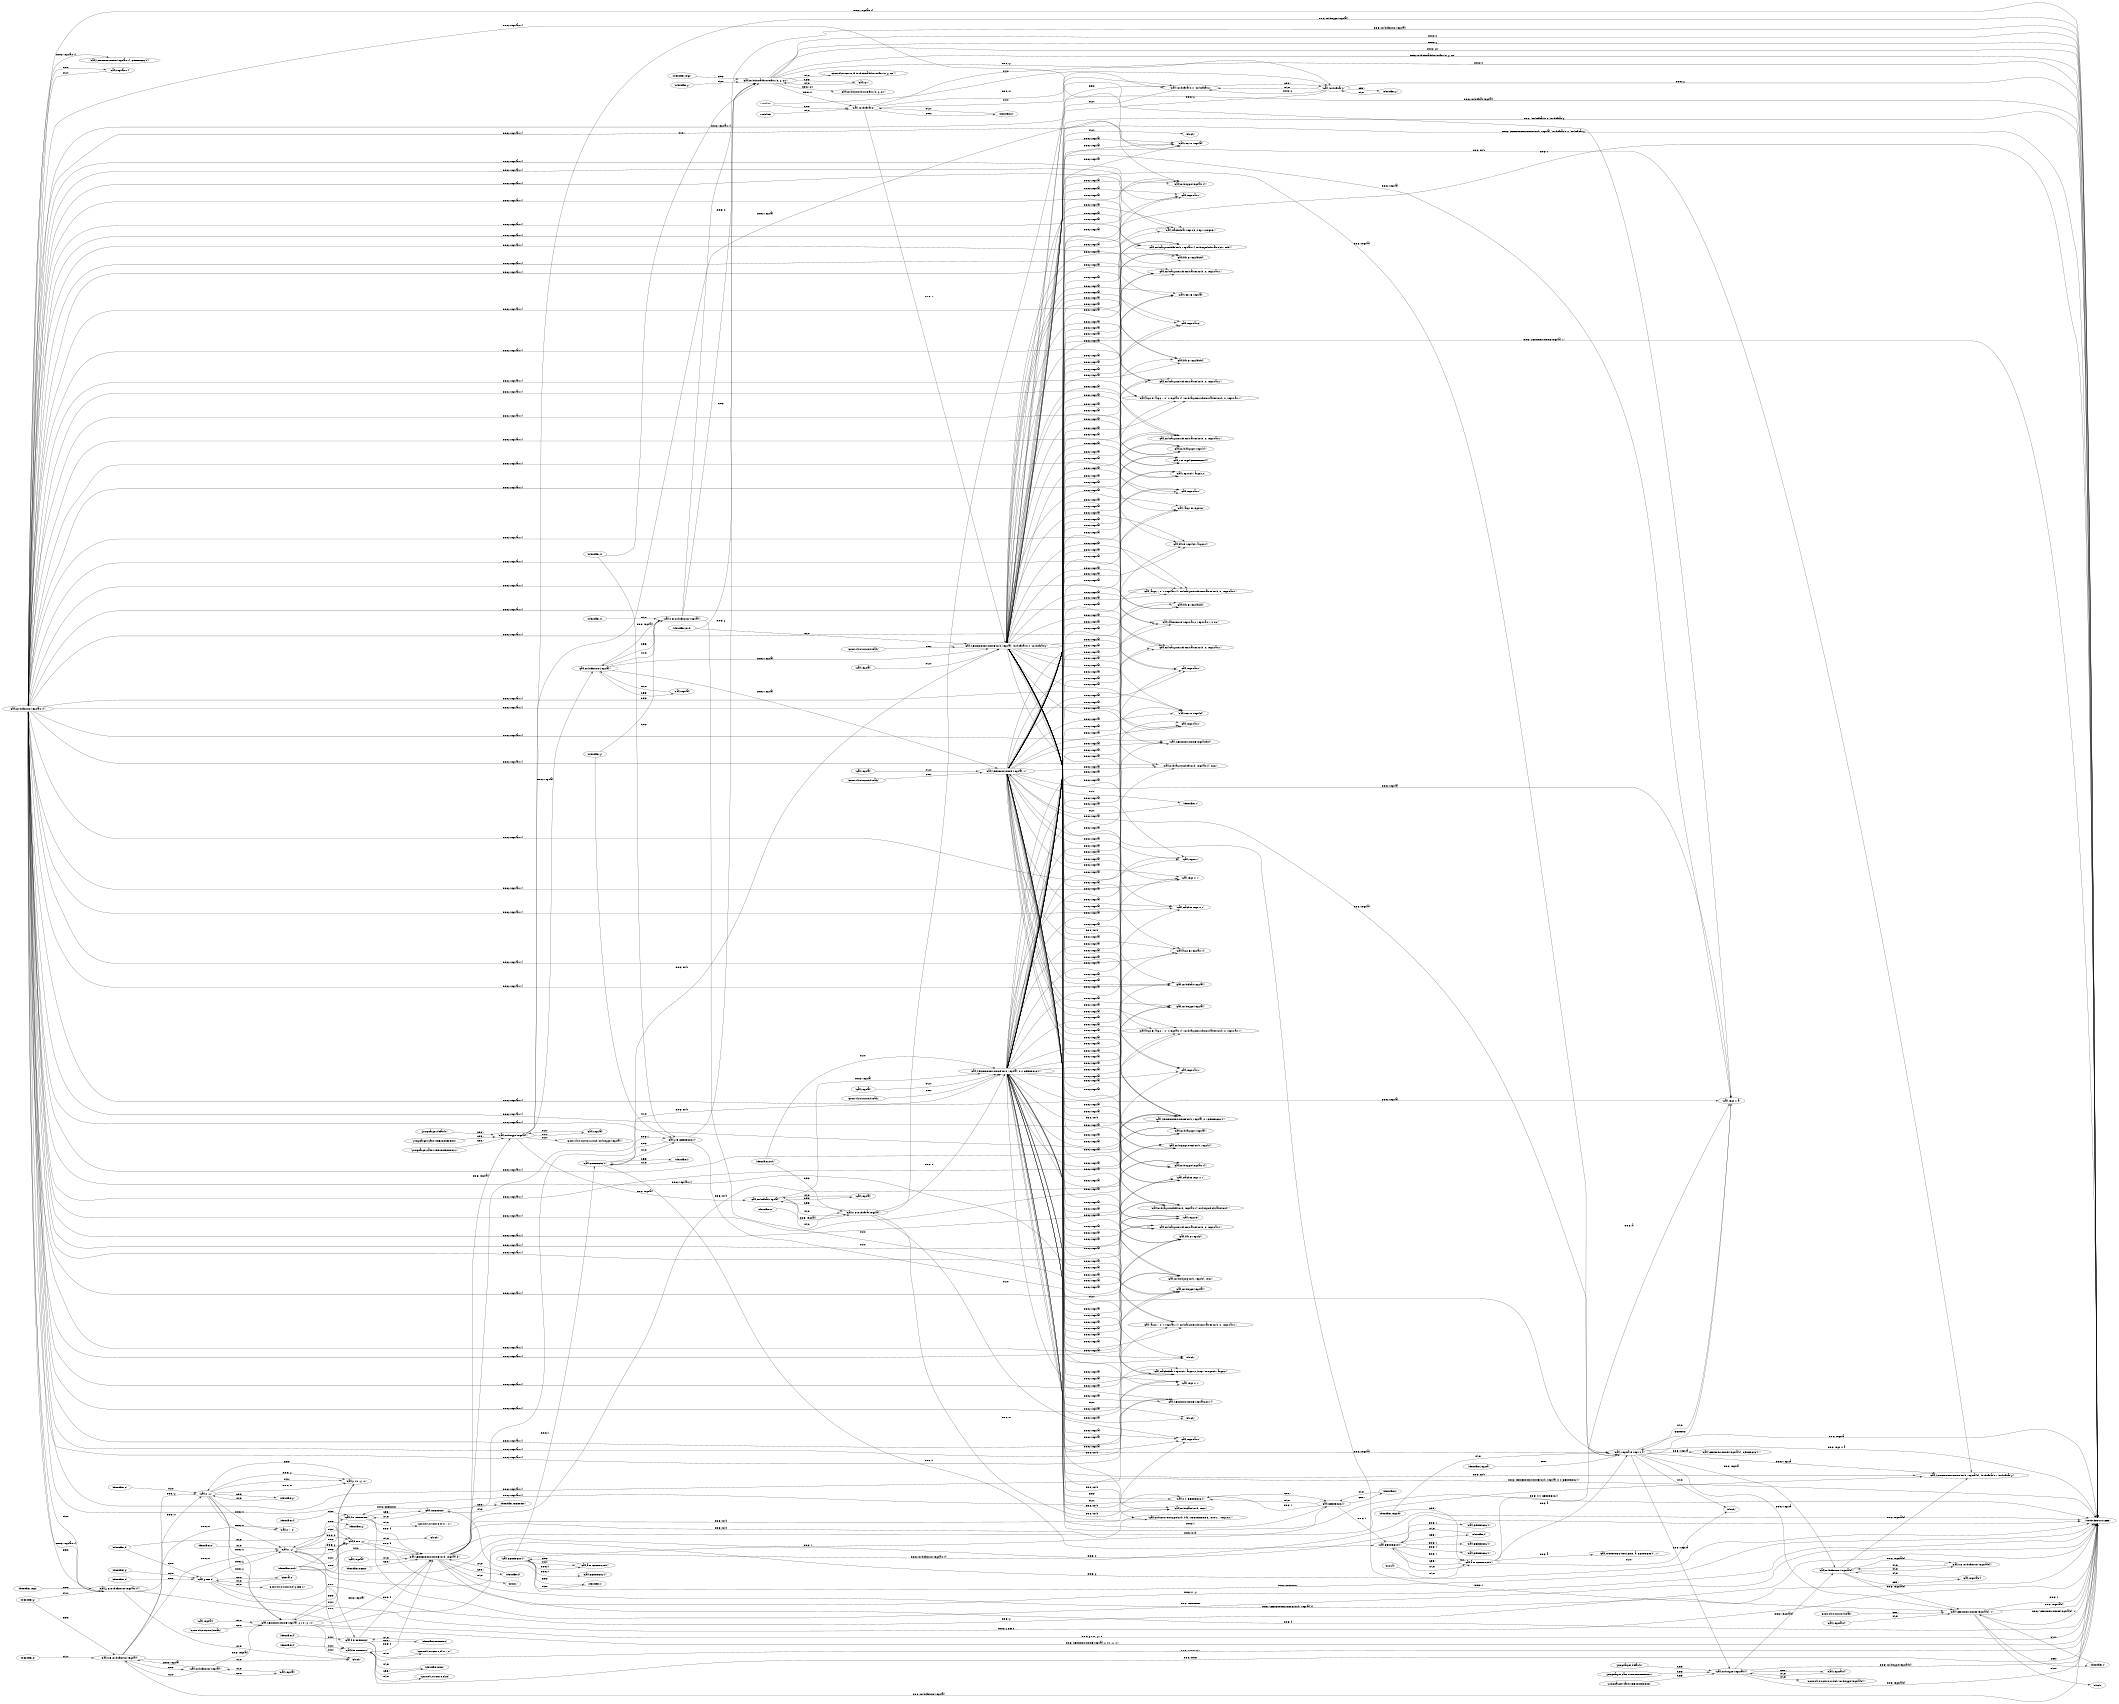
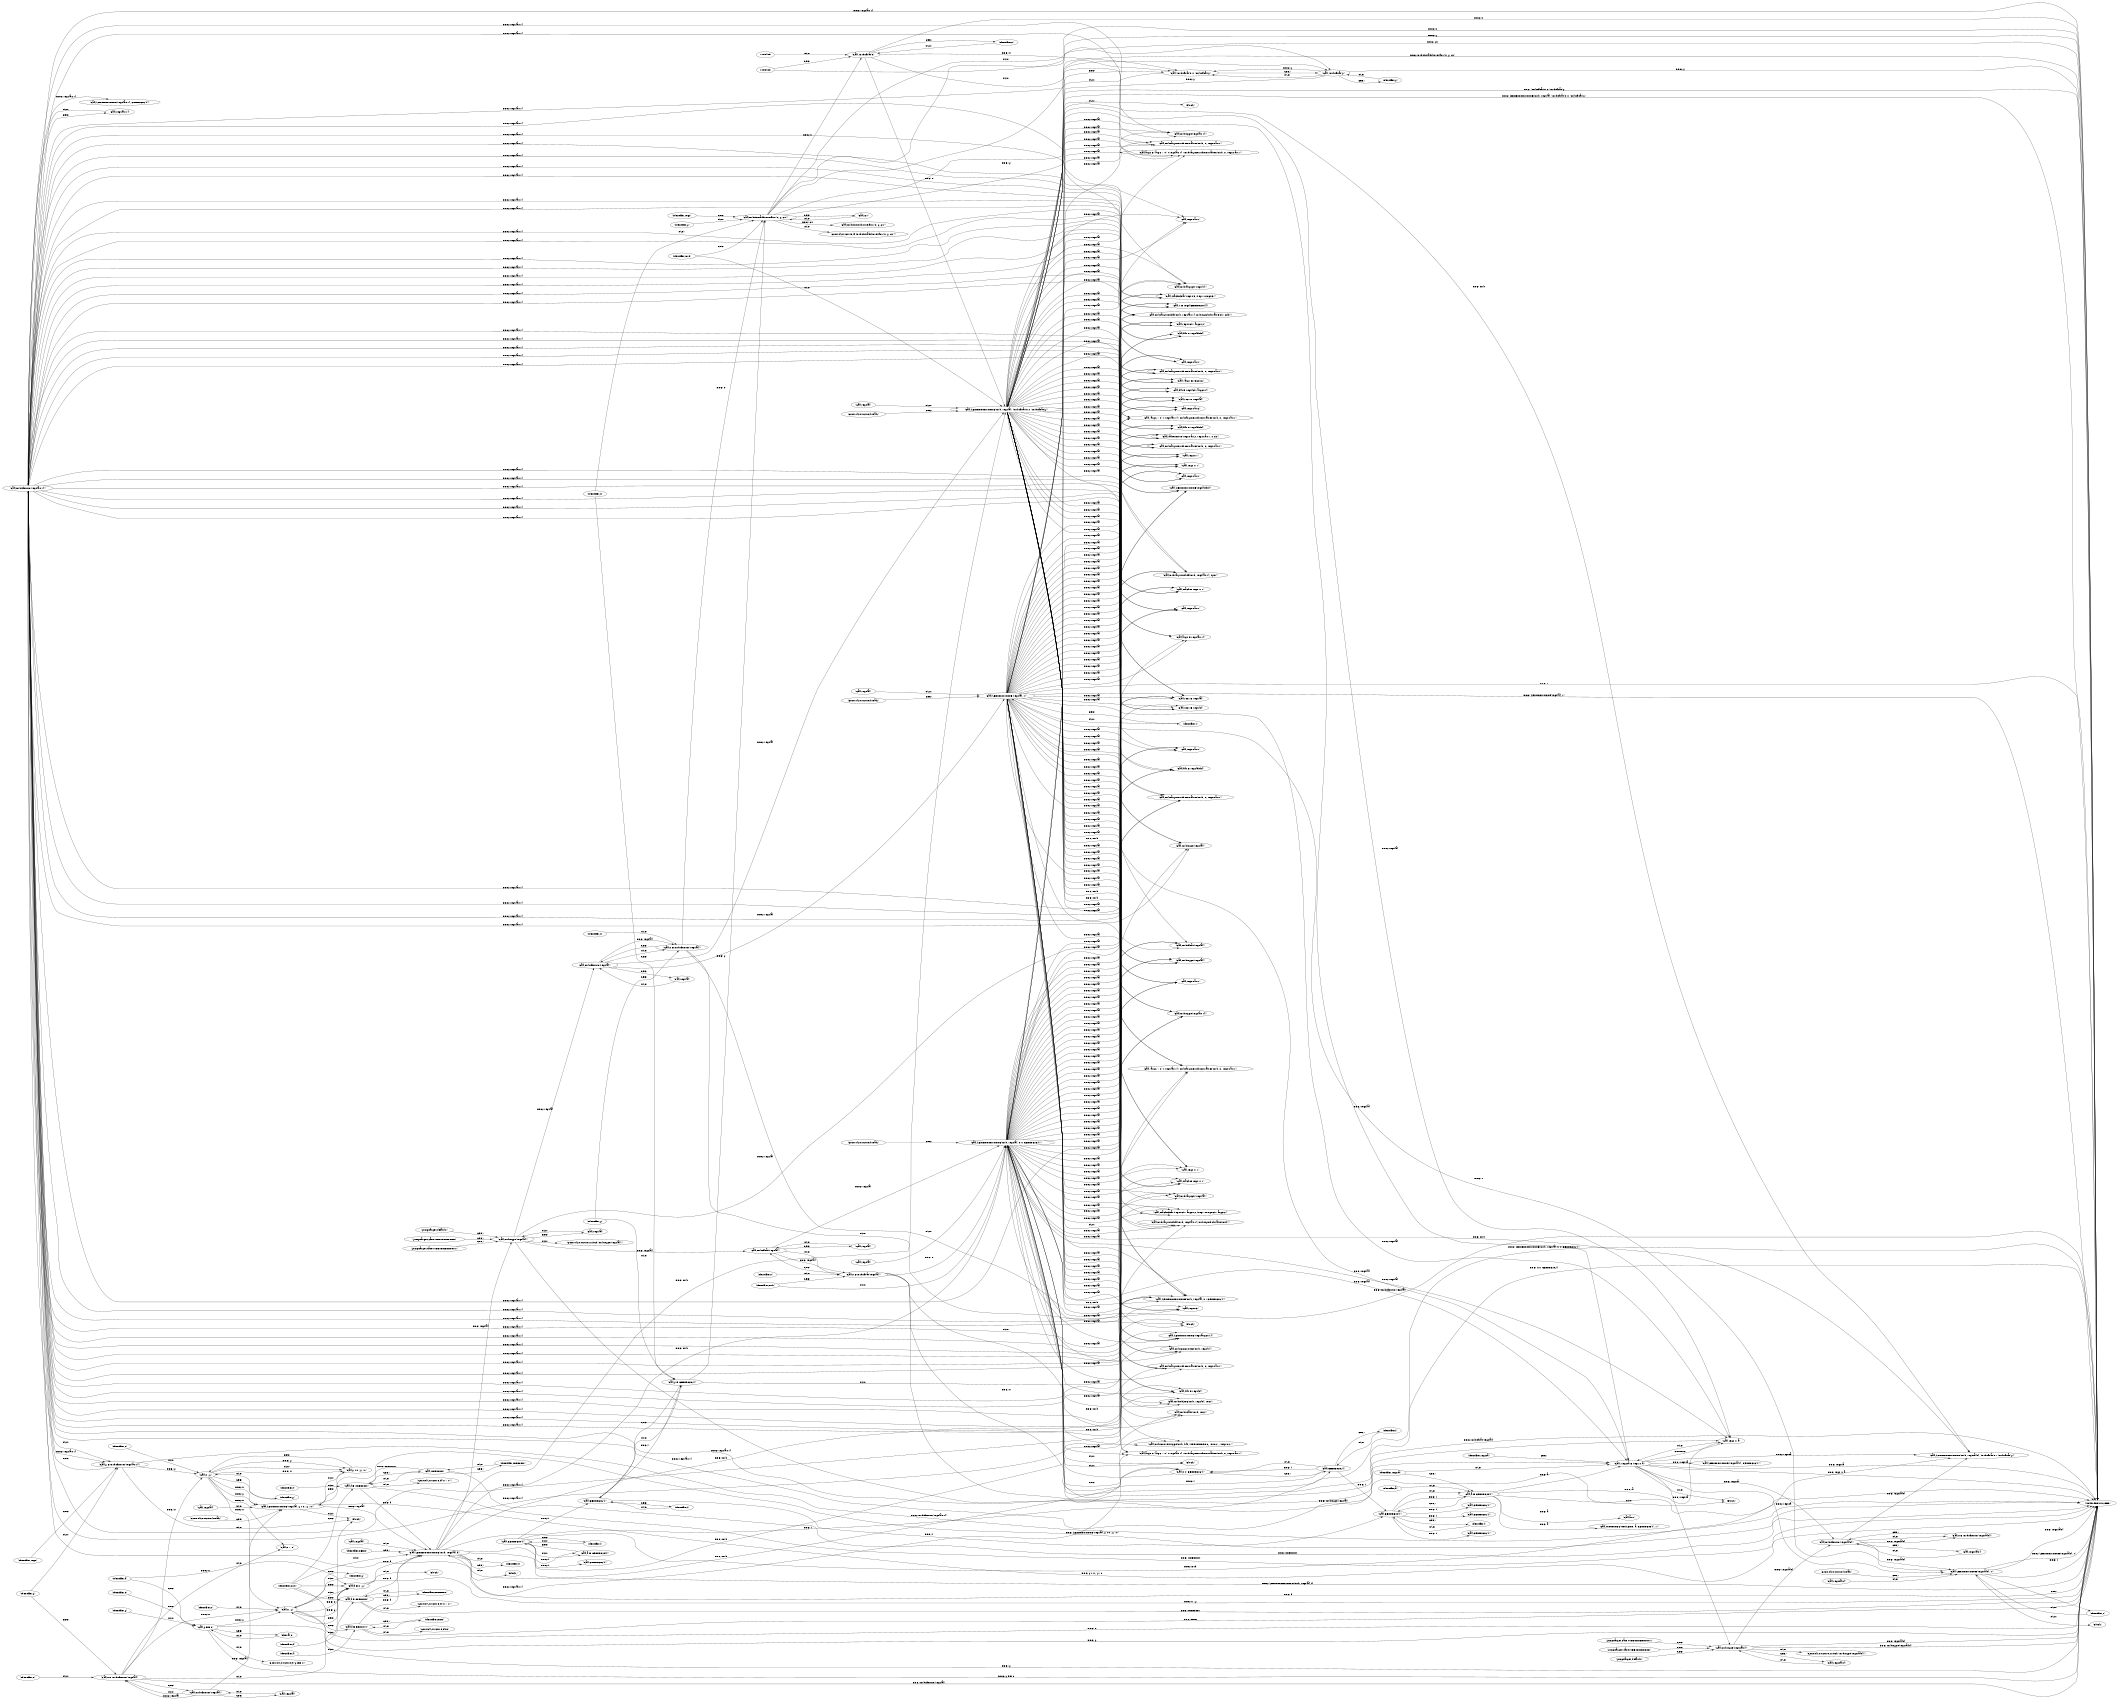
node "(Call,a+1)": added
edge "(Call,x = mrb_fixnum(regs_a[0]))" -> "(Call,mrb_fixnum(regs_a[0]))": label "AST: " -> "CFG: "
node "(Proc,a)": label "(Proc,a)" -> "(Identifier,a)"
